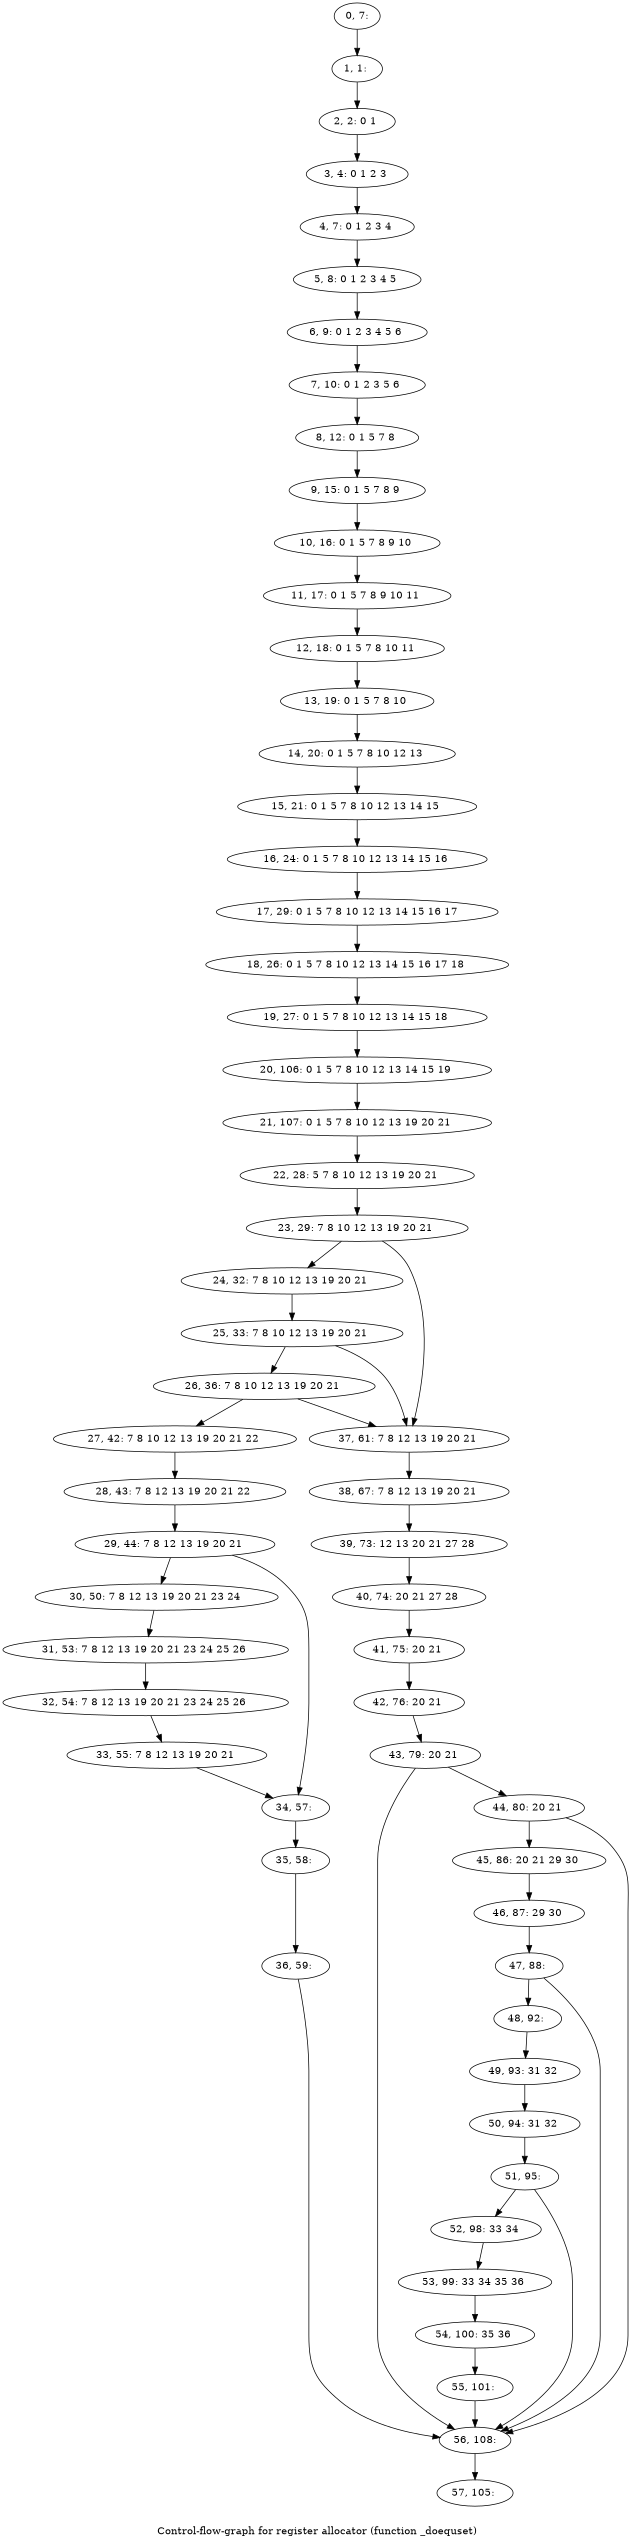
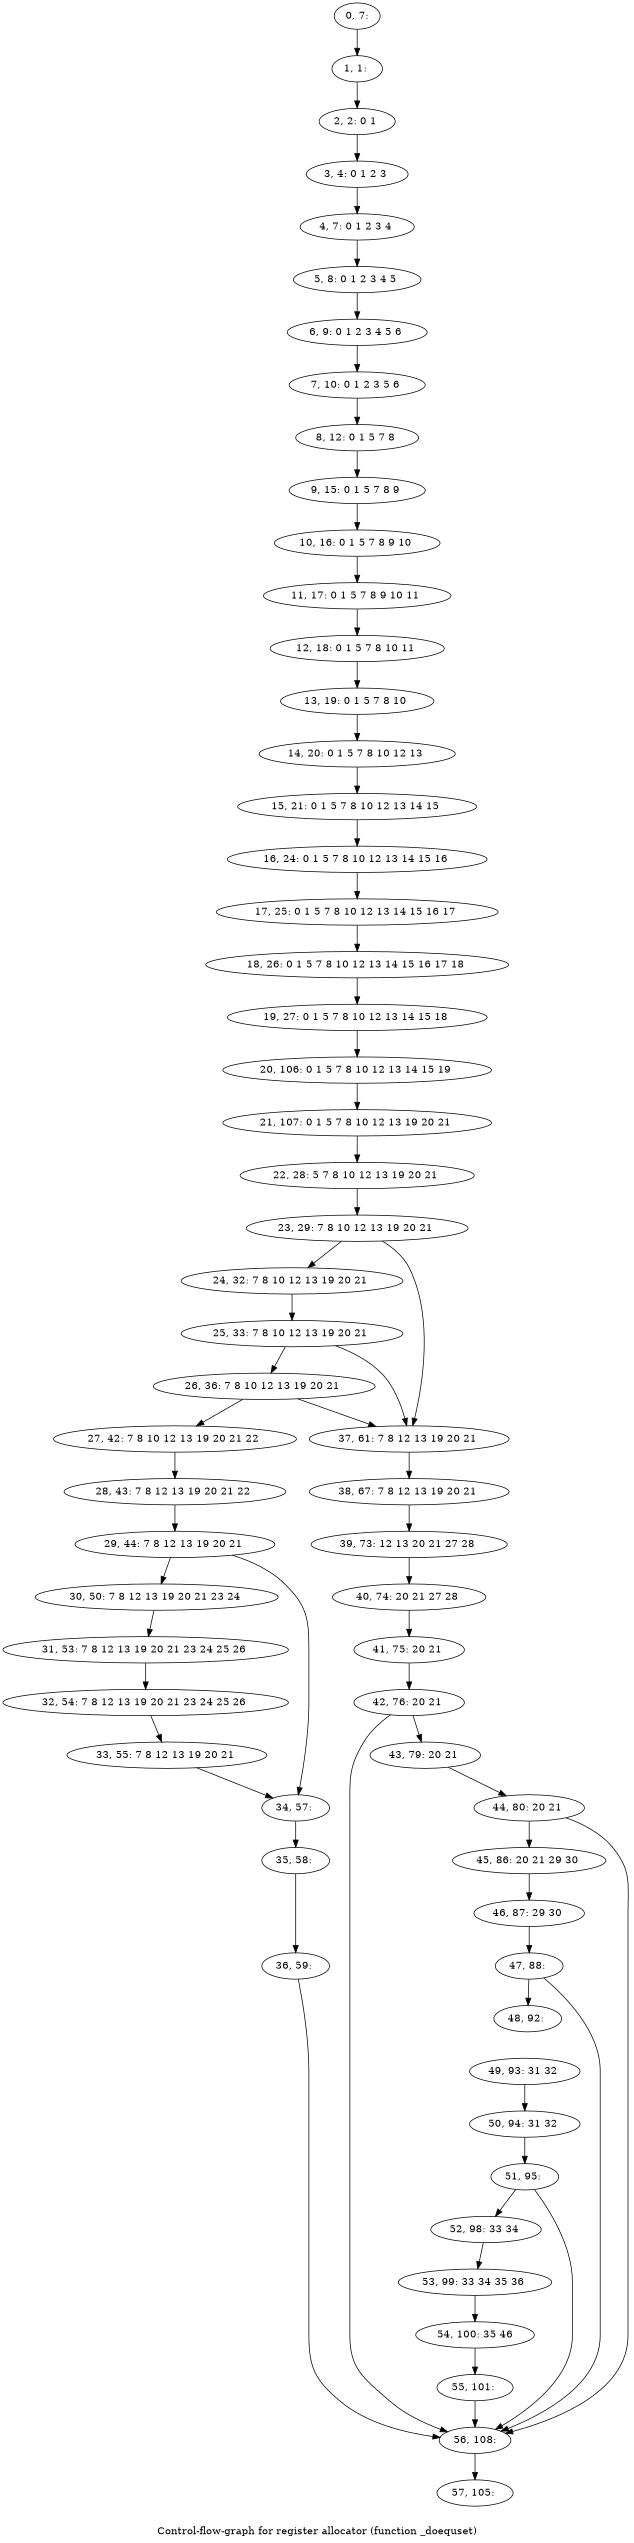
node "17, 29: 0 1 5 7 8 10 12 13 14 15 16 17": label "17, 29: 0 1 5 7 8 10 12 13 14 15 16 17" -> "17, 25: 0 1 5 7 8 10 12 13 14 15 16 17"
edge "48, 92:" -> "49, 93: 31 32": removed
edge "43, 79: 20 21" -> "56, 108:": now "42, 76: 20 21" -> "56, 108:"
node "54, 100: 35 36": label "54, 100: 35 36" -> "54, 100: 35 46"
